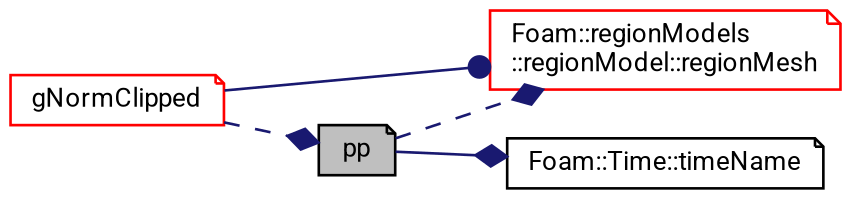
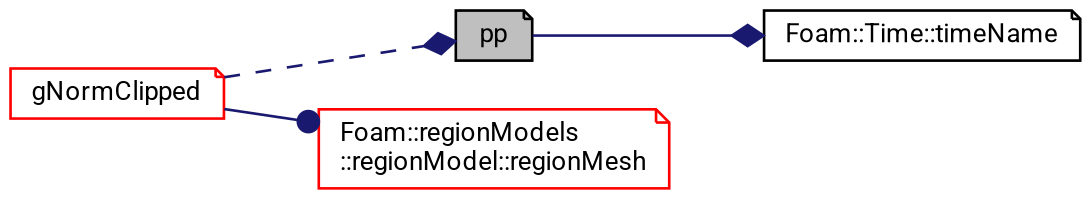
edge "pp" -> "Foam::regionModels ::regionModel::regionMesh": removed
